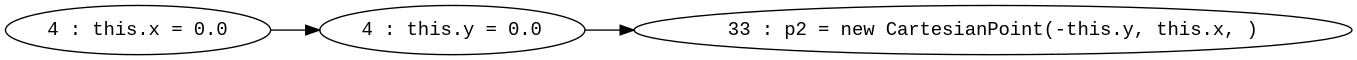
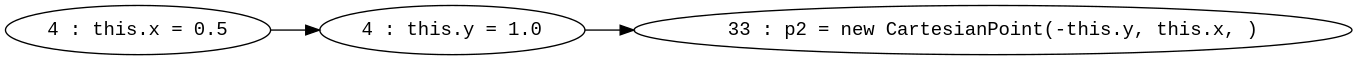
node "4 : this.x = 0.0": label "4 : this.x = 0.0" -> "4 : this.x = 0.5"
node "4 : this.y = 0.0": label "4 : this.y = 0.0" -> "4 : this.y = 1.0"
